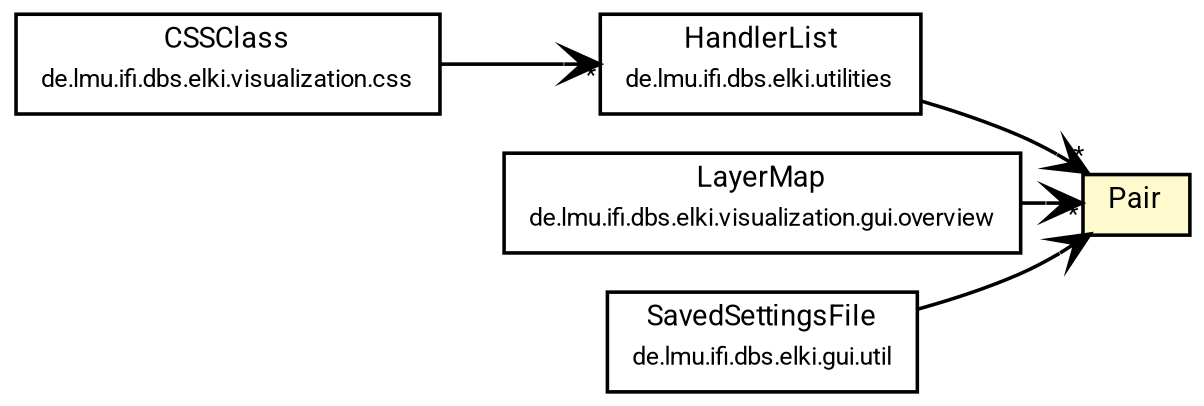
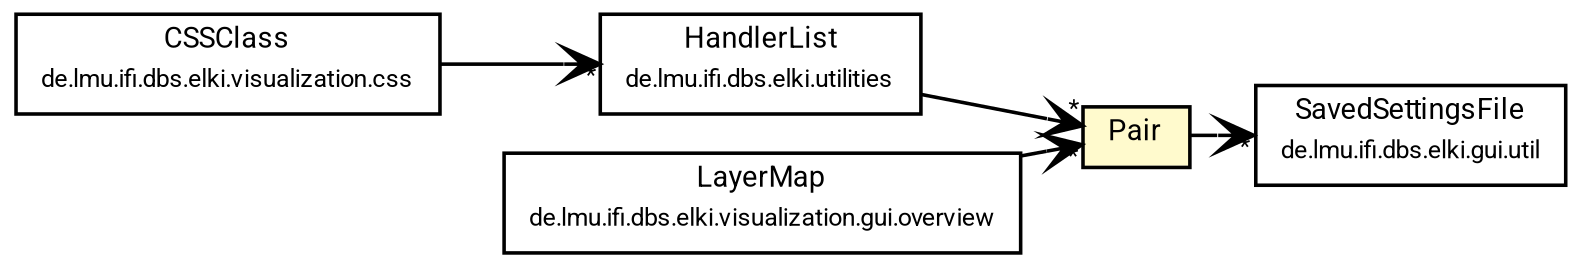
edge "SavedSettingsFile" -> "Pair": reversed
